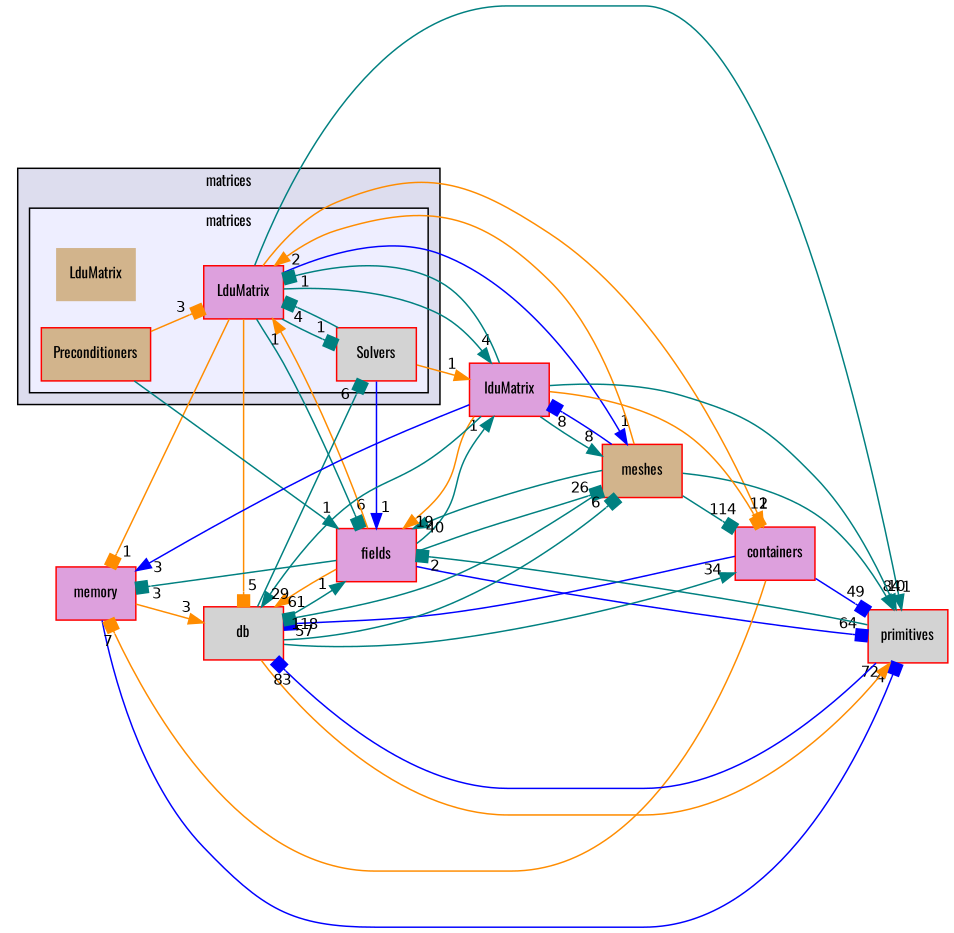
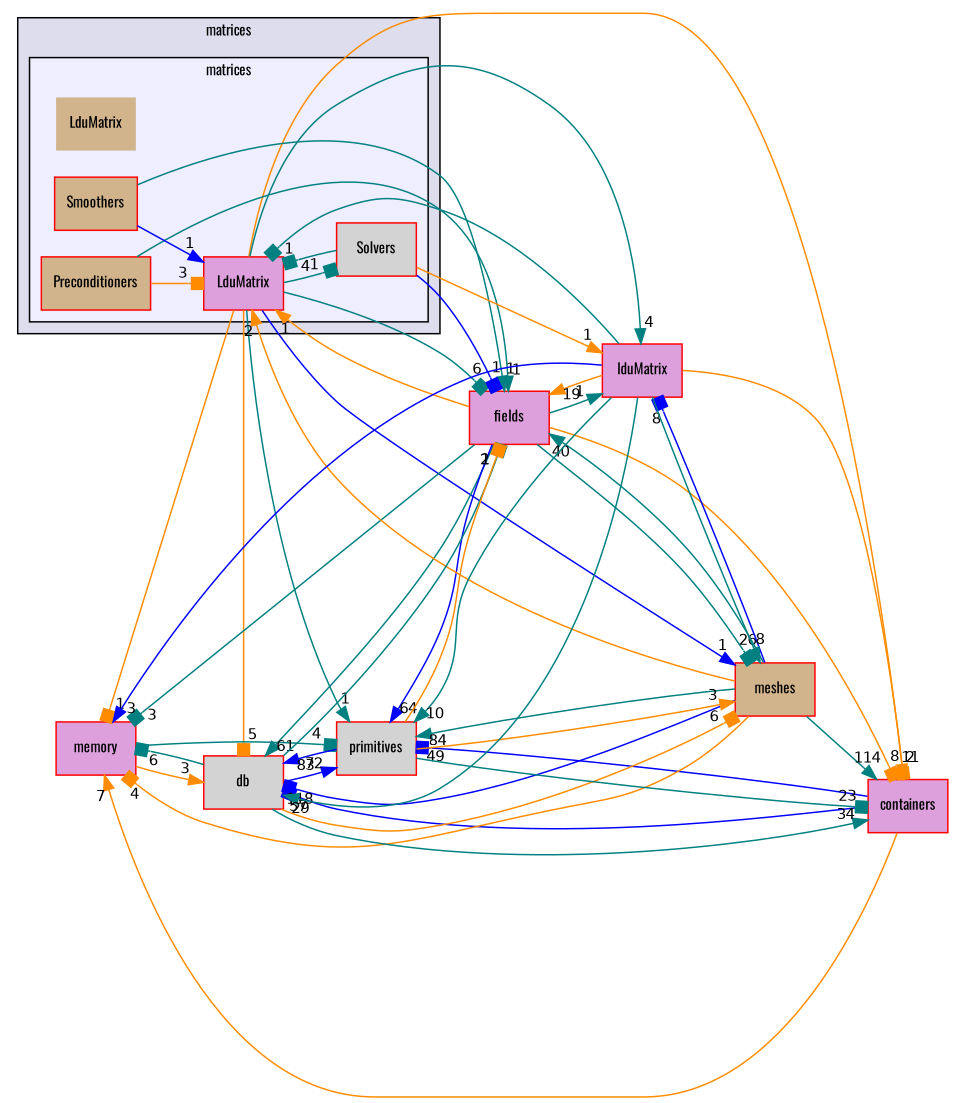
node "Smoothers": added
edge "Solvers" -> "fields": arrowhead normal -> box
edge "db" -> "Solvers": now "db" -> "memory"
edge "meshes" -> "containers": arrowhead box -> normal
edge "fields" -> "containers": added
edge "fields" -> "db": color darkorange -> teal
edge "meshes" -> "db": color teal -> blue
edge "primitives" -> "fields": color teal -> darkorange
edge "db" -> "meshes": color teal -> darkorange
edge "db" -> "fields": arrowhead normal -> box
edge "fields" -> "primitives": arrowhead box -> normal
edge "primitives" -> "meshes": added
edge "primitives" -> "containers": added
edge "primitives" -> "db": arrowhead box -> normal
edge "db" -> "primitives": color darkorange -> blue
edge "meshes" -> "memory": added
edge "containers" -> "memory": arrowhead box -> normal
edge "memory" -> "primitives": color blue -> teal
